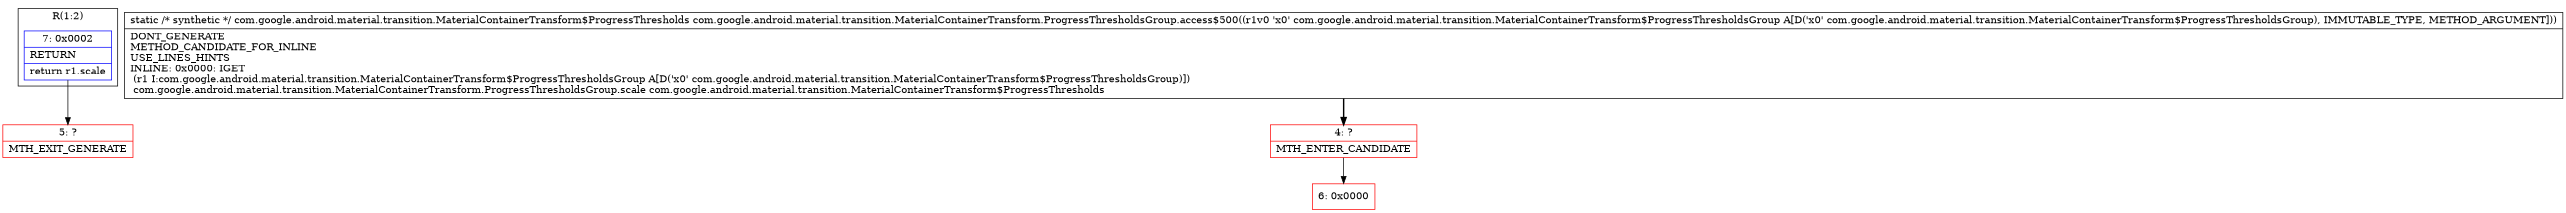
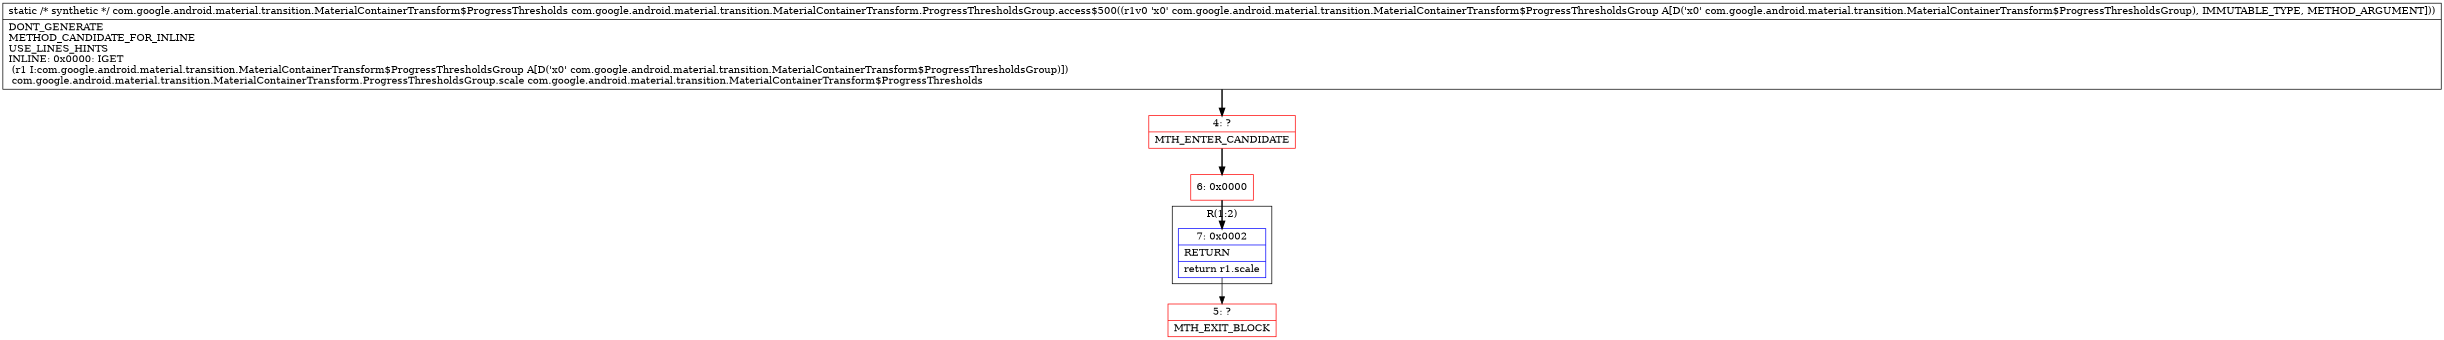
node "5: ?": text "MTH_EXIT_GENERATE" -> "MTH_EXIT_BLOCK"
edge "4: ?" -> "6: 0x0000": style solid -> bold
edge "6: 0x0000" -> "7: 0x0002": added
